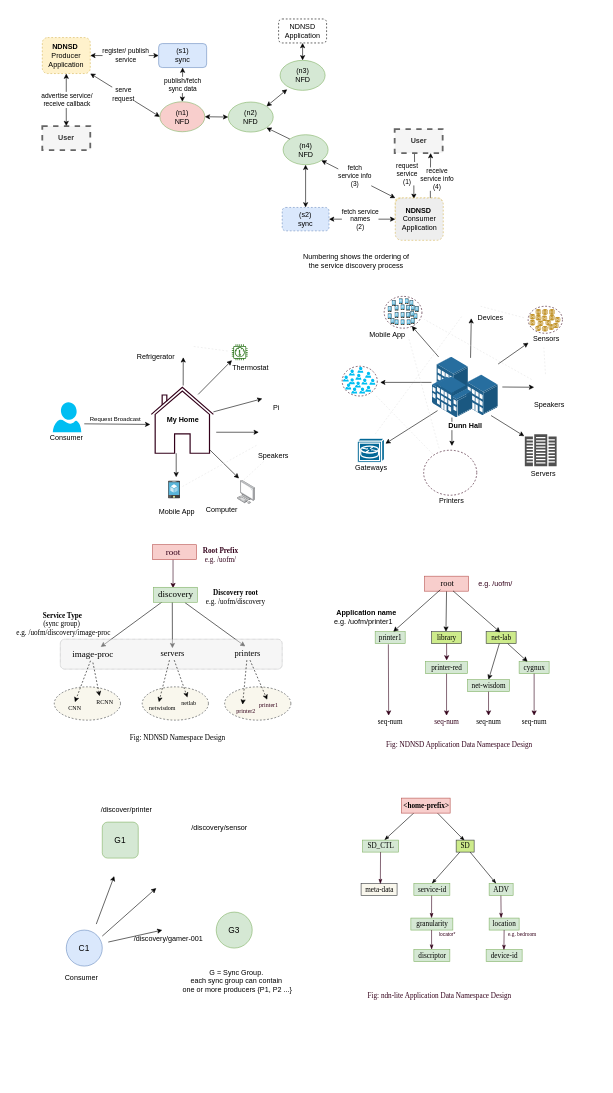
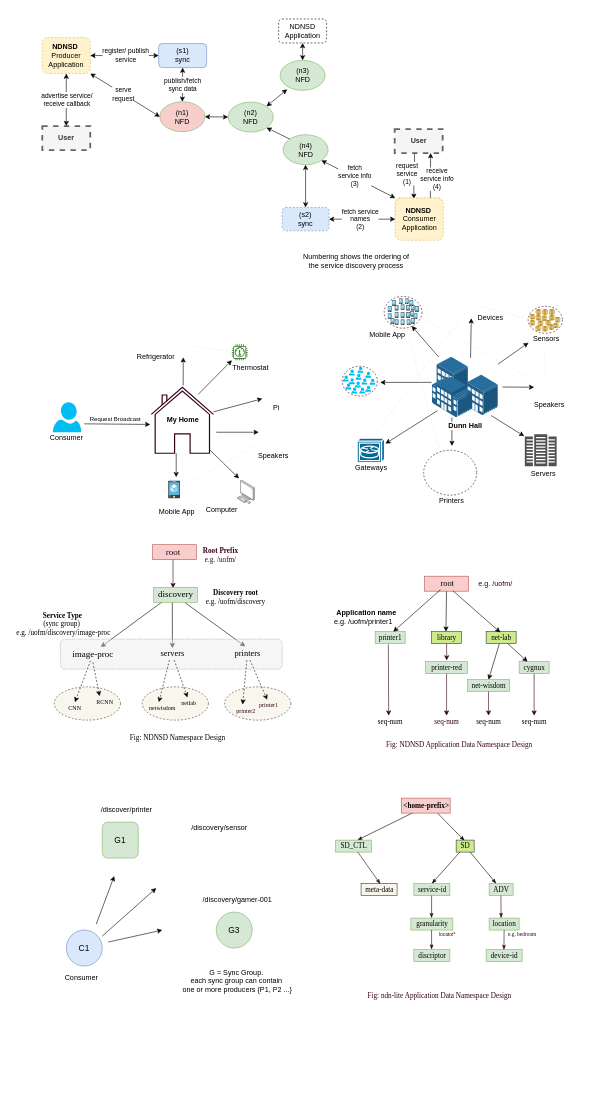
node "NDNSD Consumer Application": fillcolor #eeeeee -> #fff2cc
node "SD_CTL": moved (381, 846) -> (354, 846)
node "/discovery/gamer-001": moved (168, 939) -> (237, 900)
